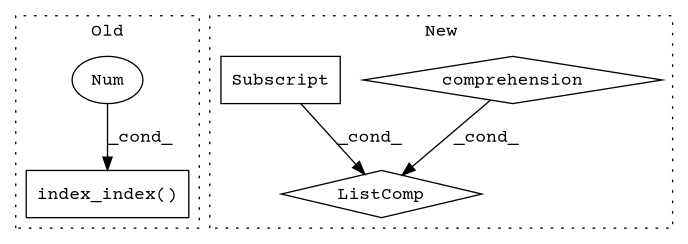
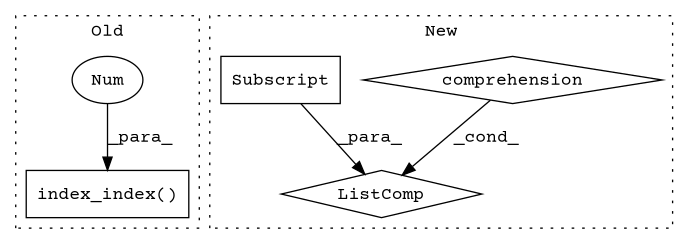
edge "Num" -> "index_index()": label "_cond_" -> "_para_"
edge "Subscript" -> "ListComp": label "_cond_" -> "_para_"
